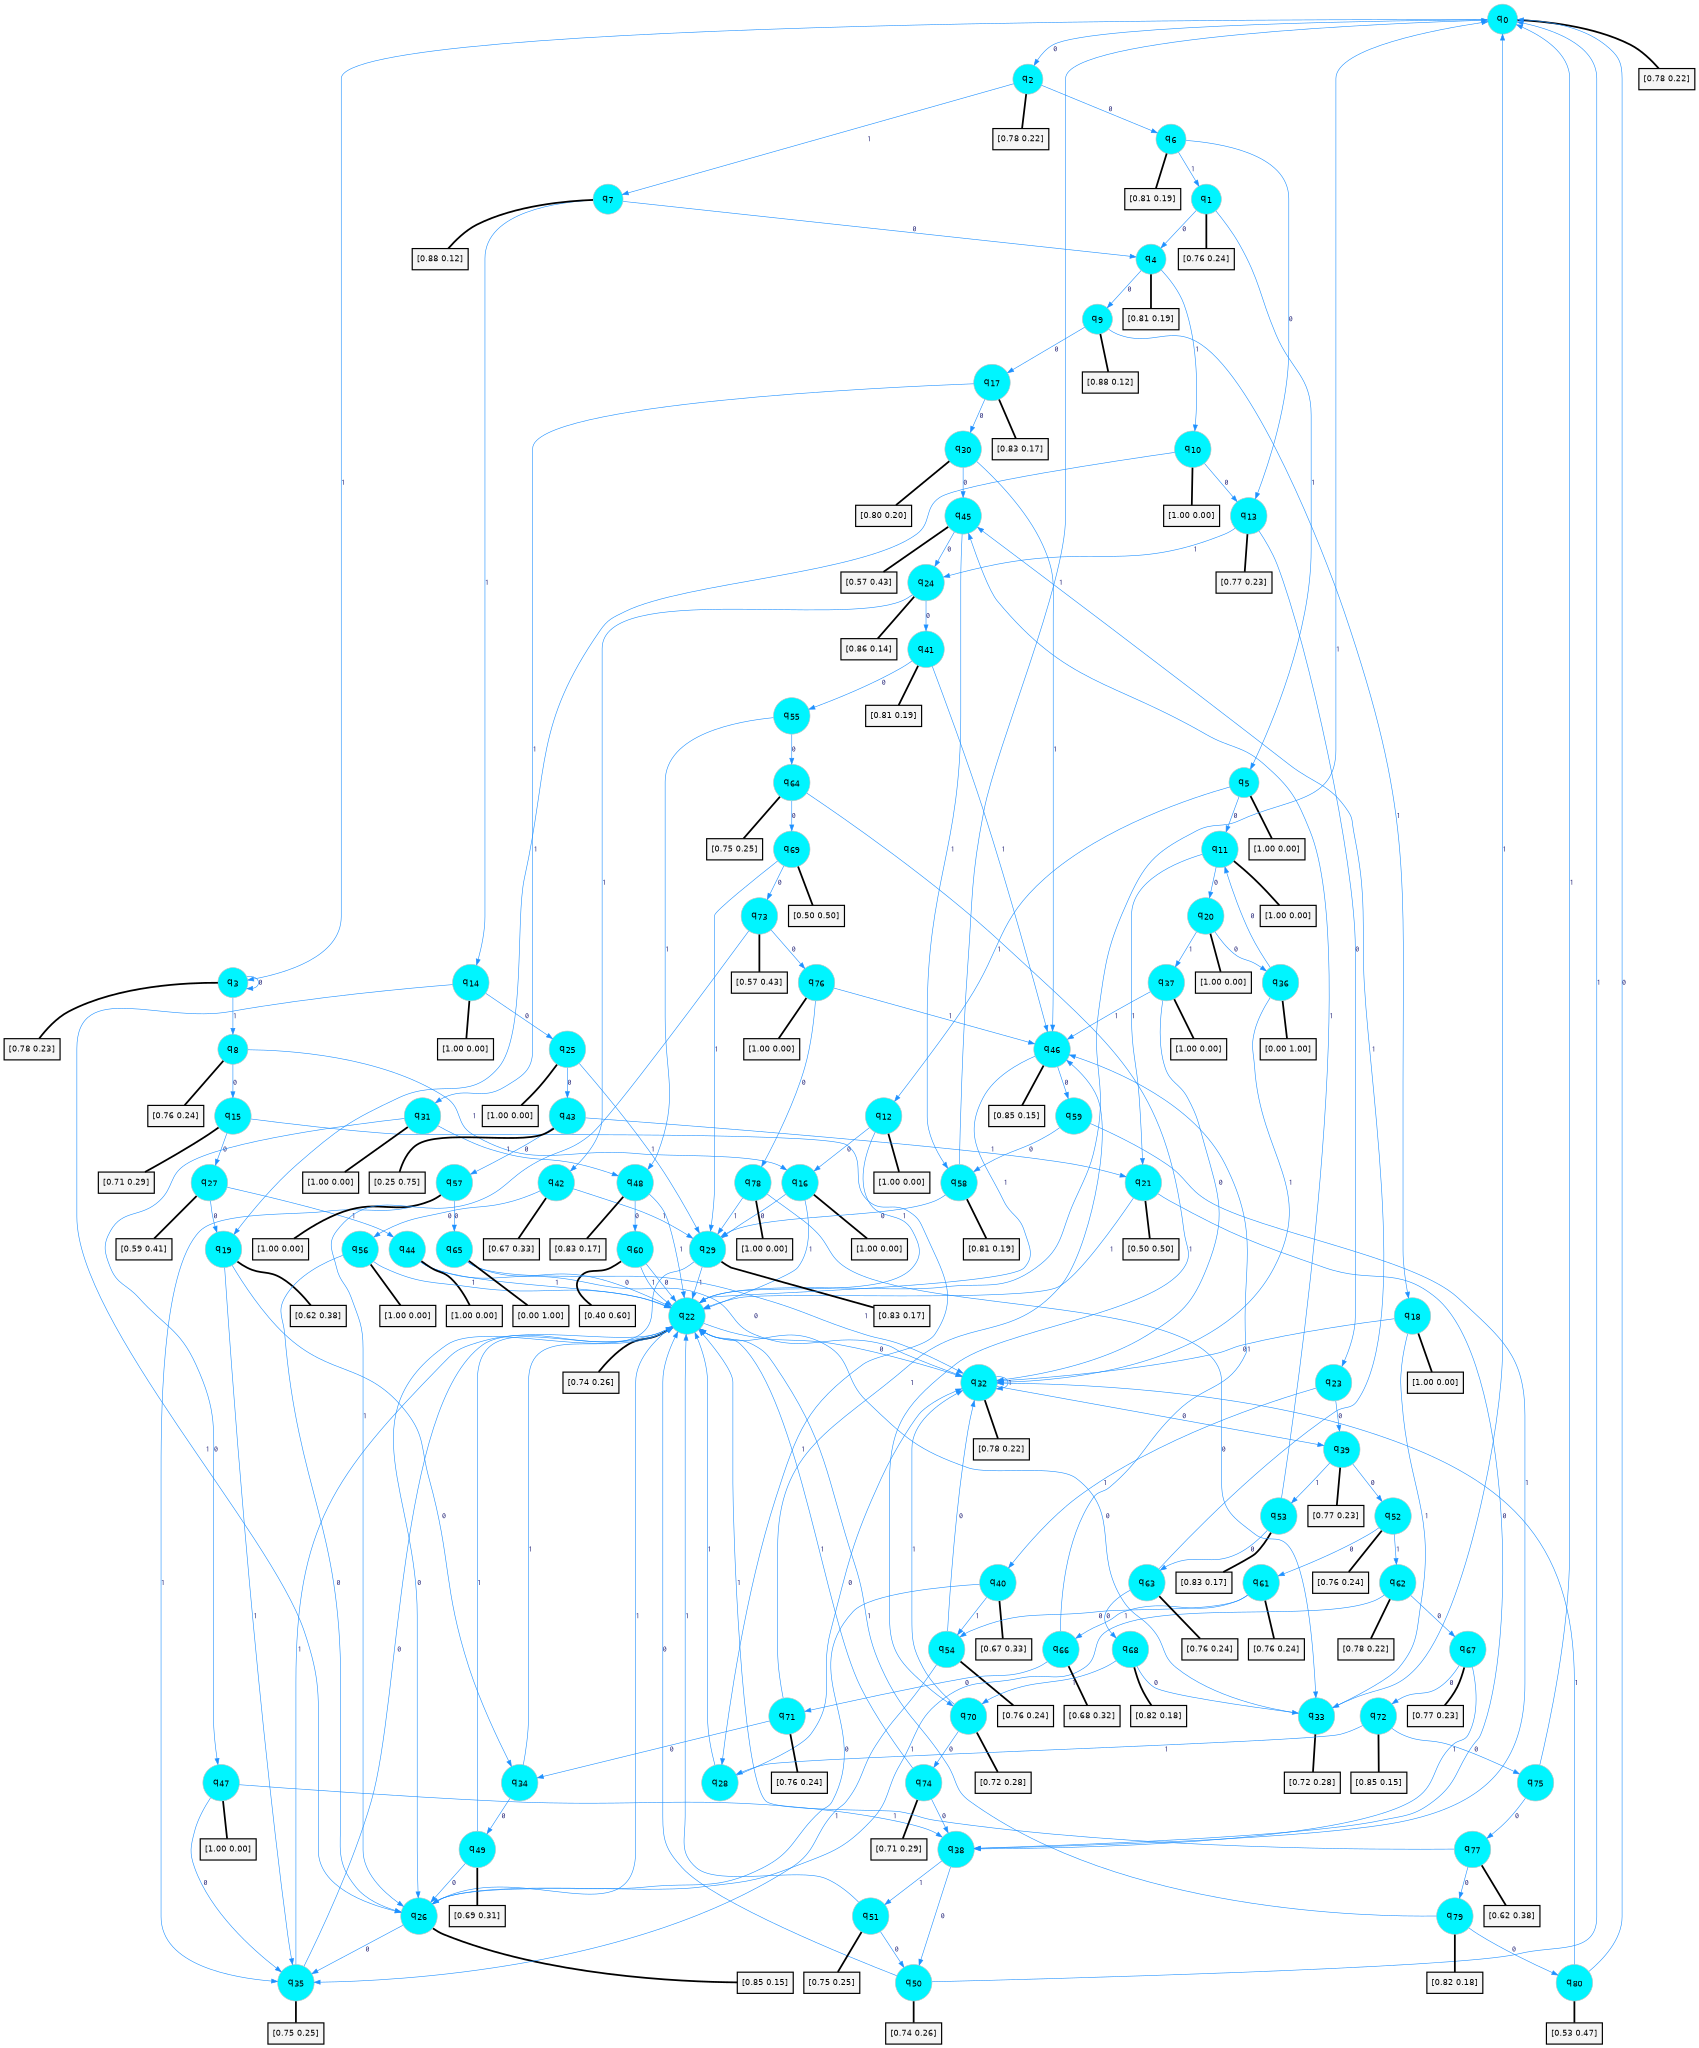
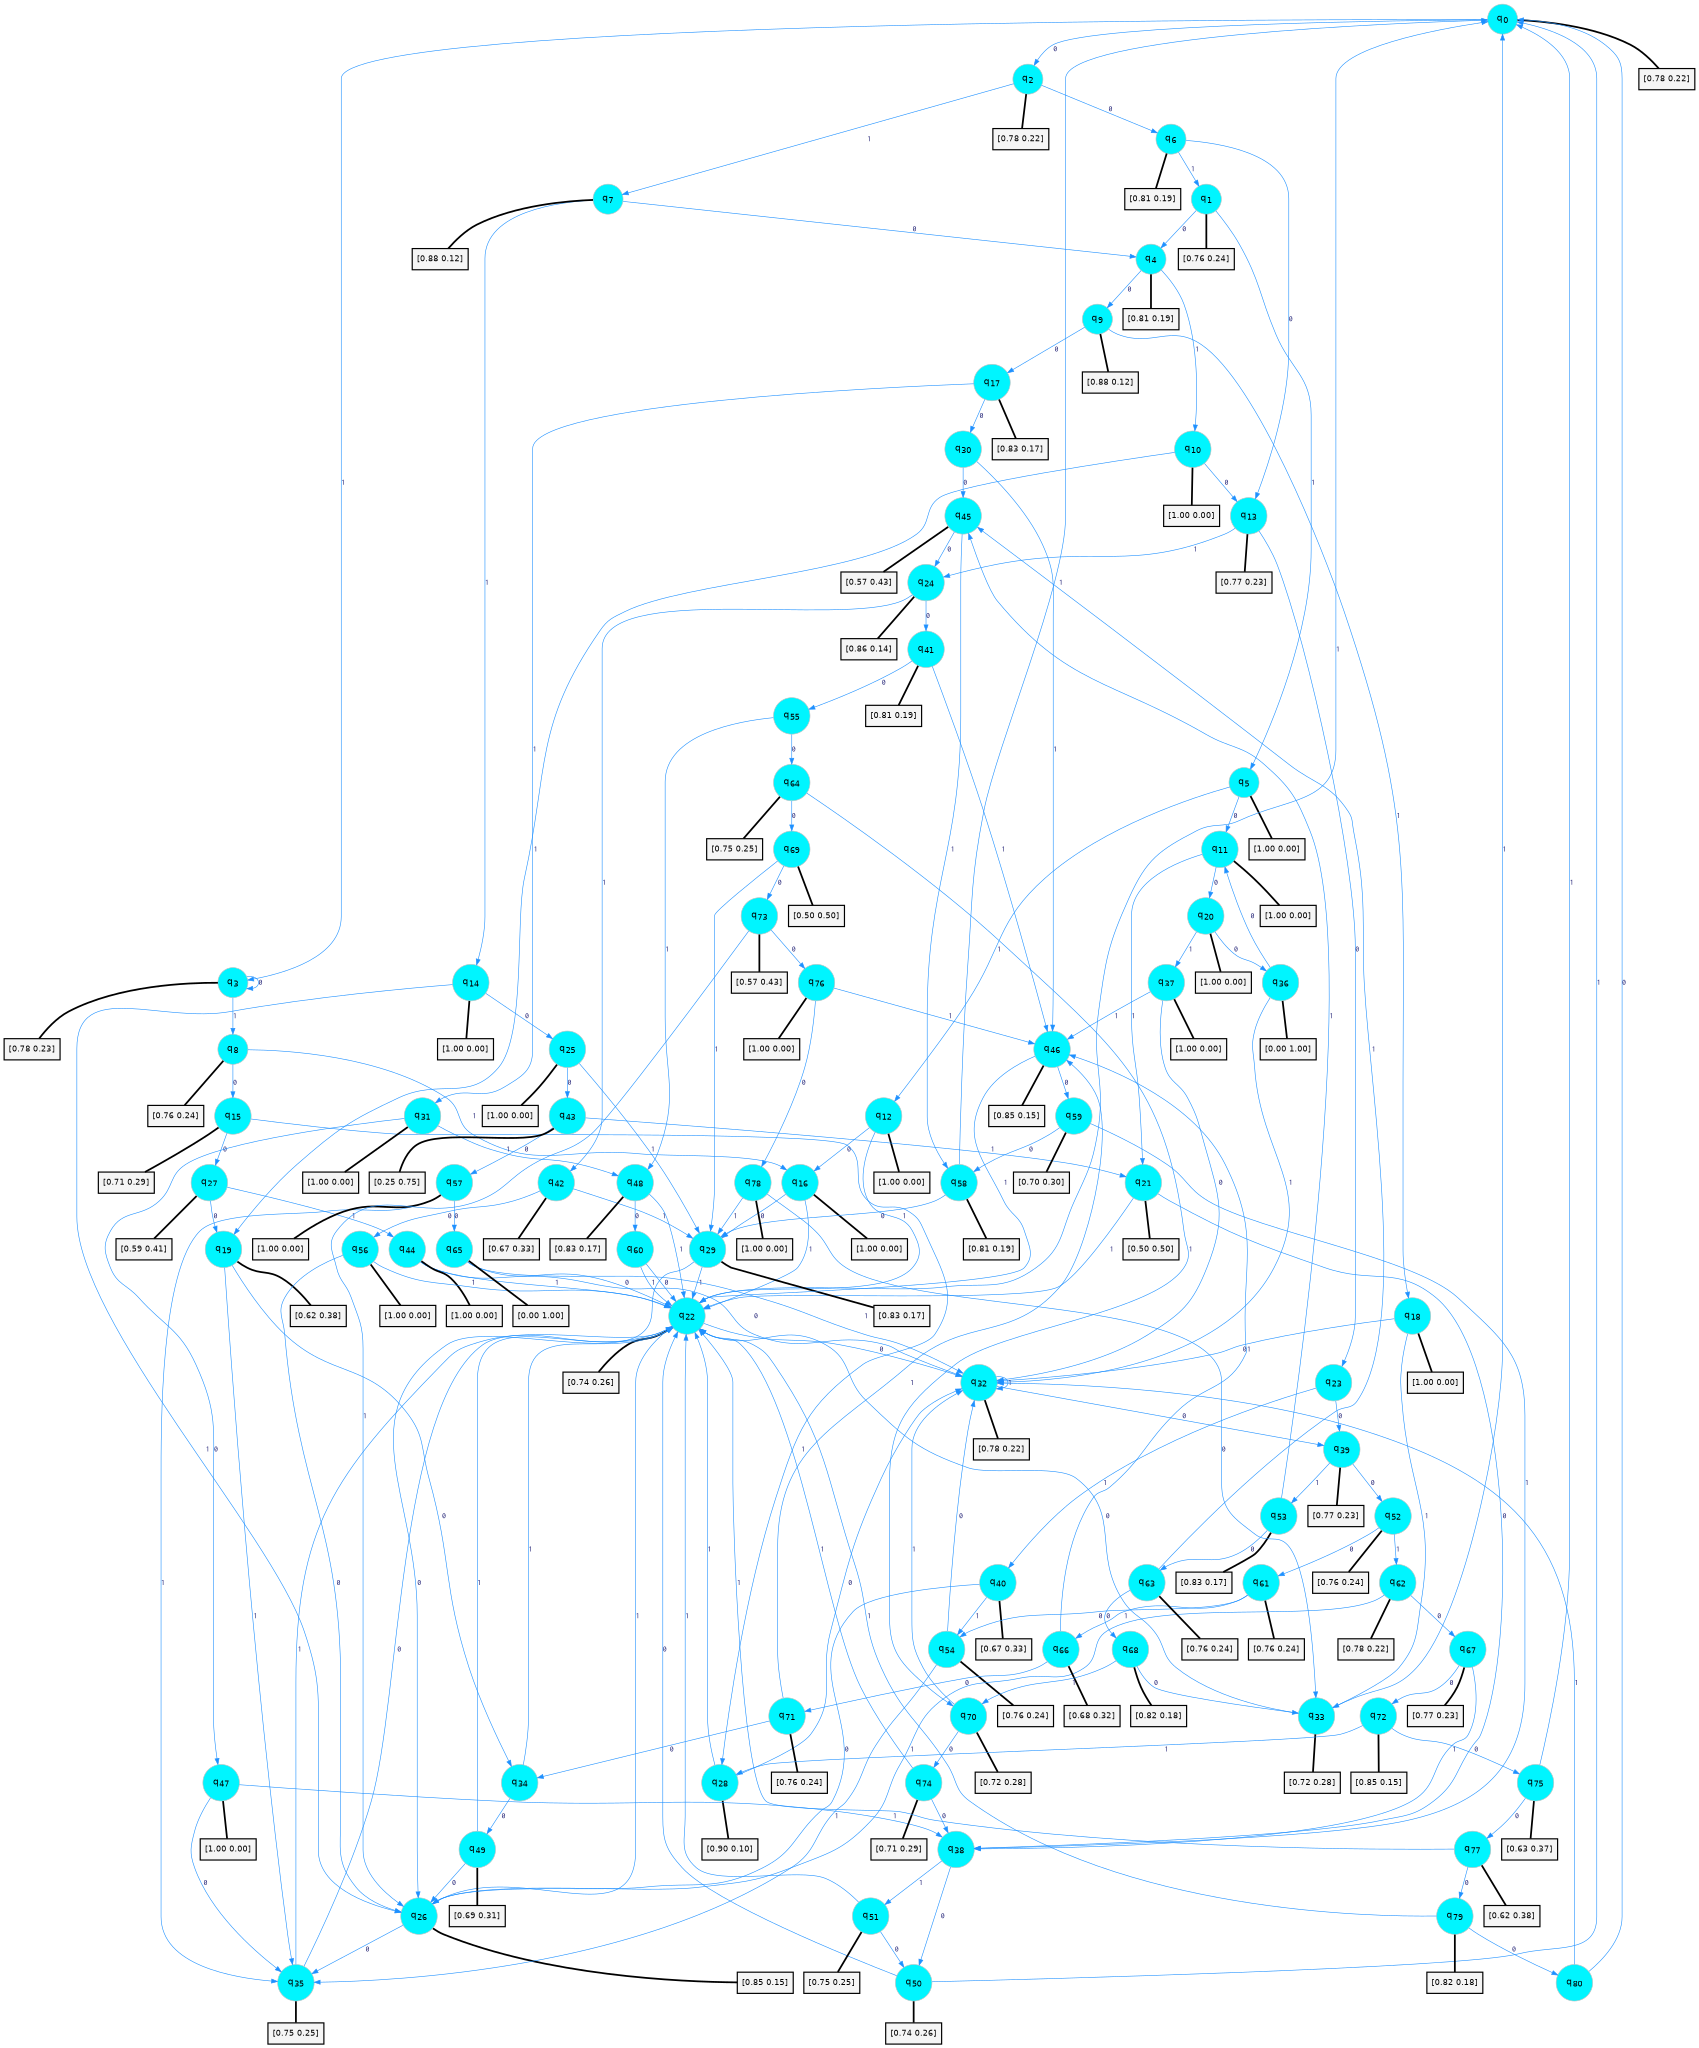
node "[0.80 0.20]": removed
node "[0.70 0.30]": added
node "[0.40 0.60]": removed
node "[0.90 0.10]": added
node "[0.63 0.37]": added
node "[0.53 0.47]": removed
